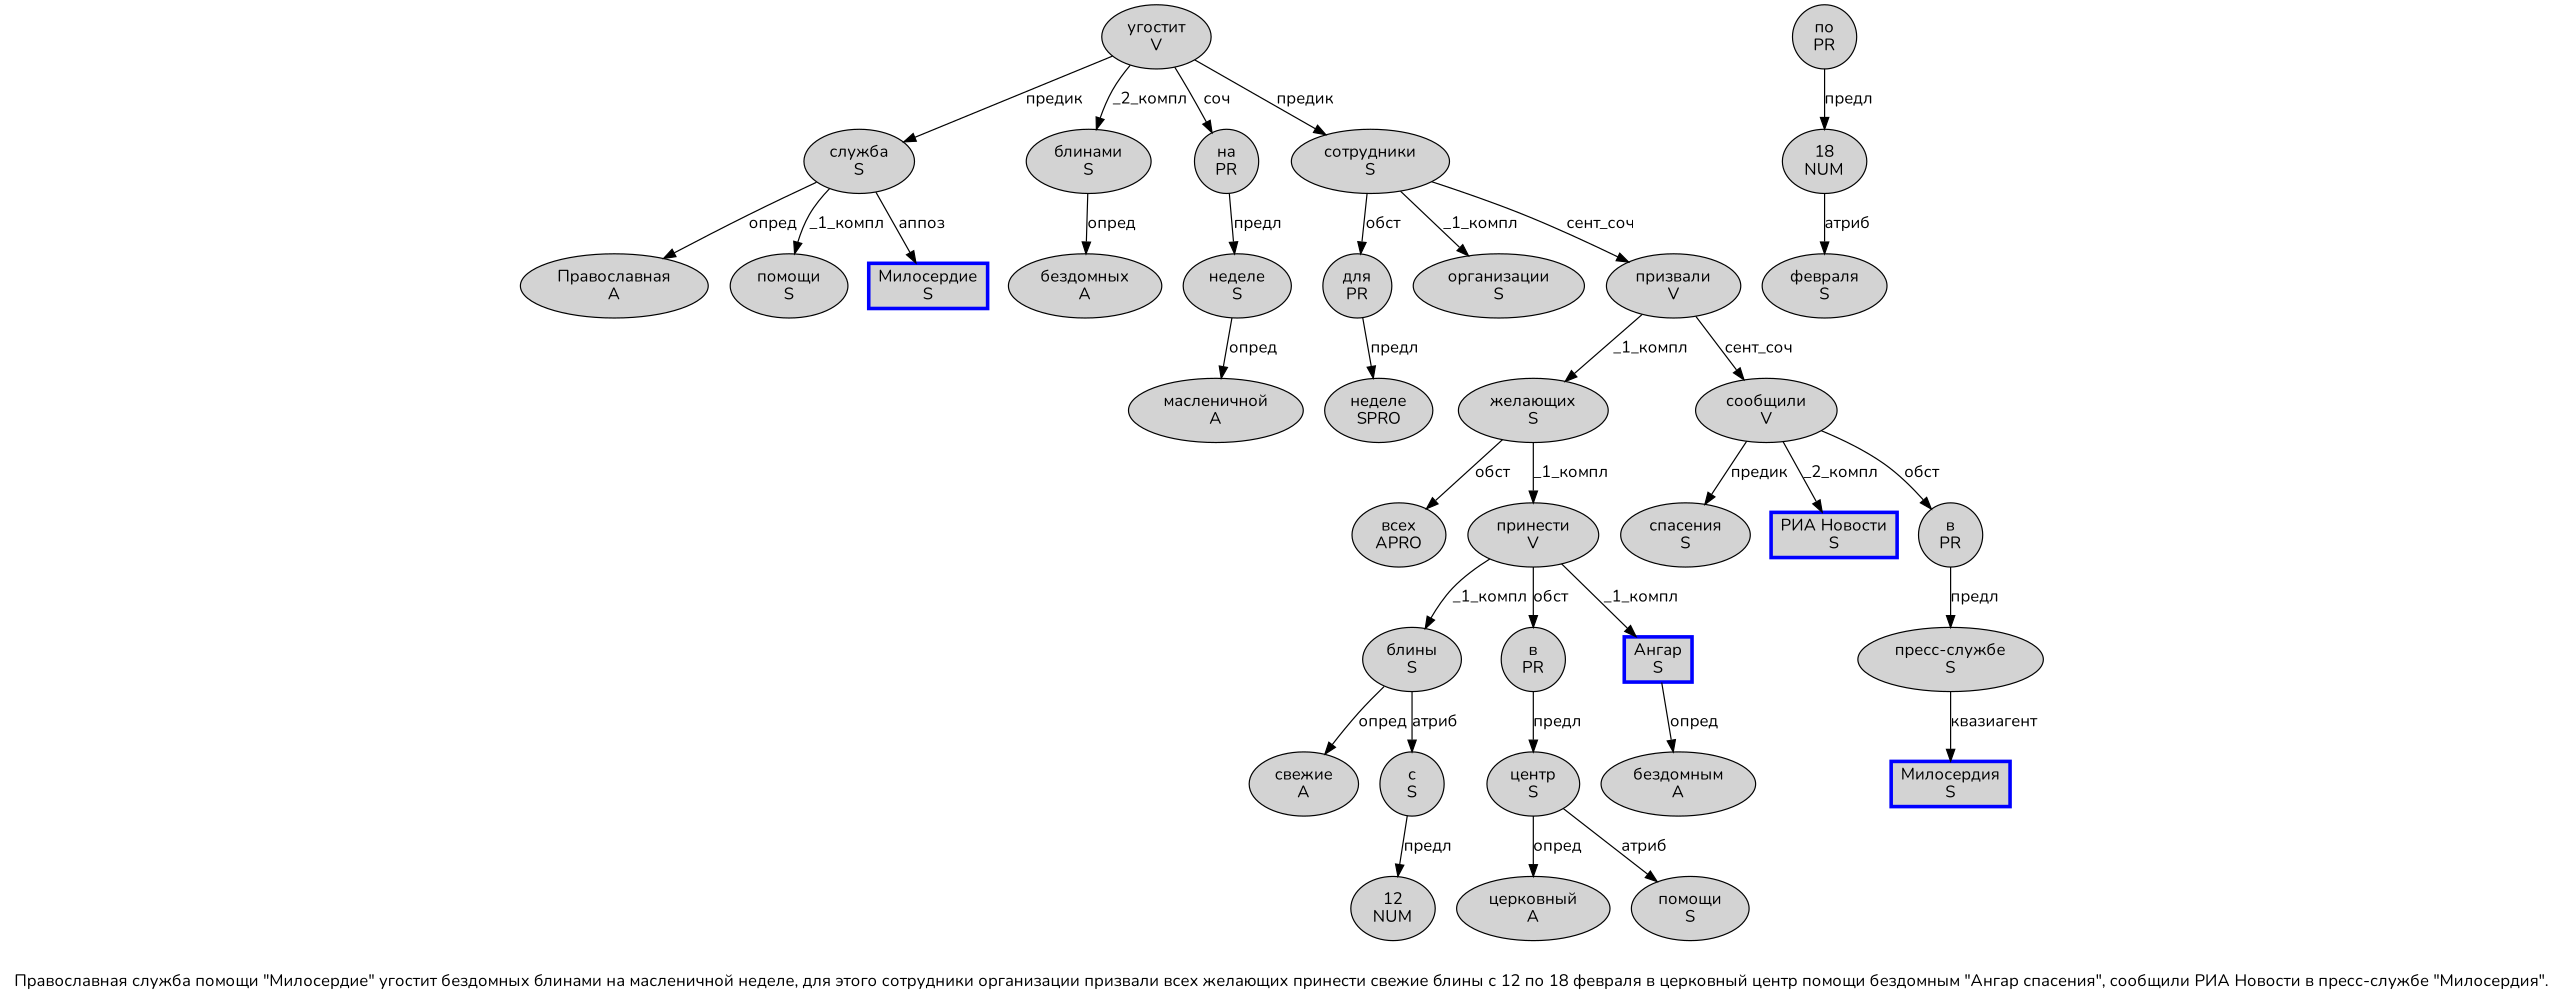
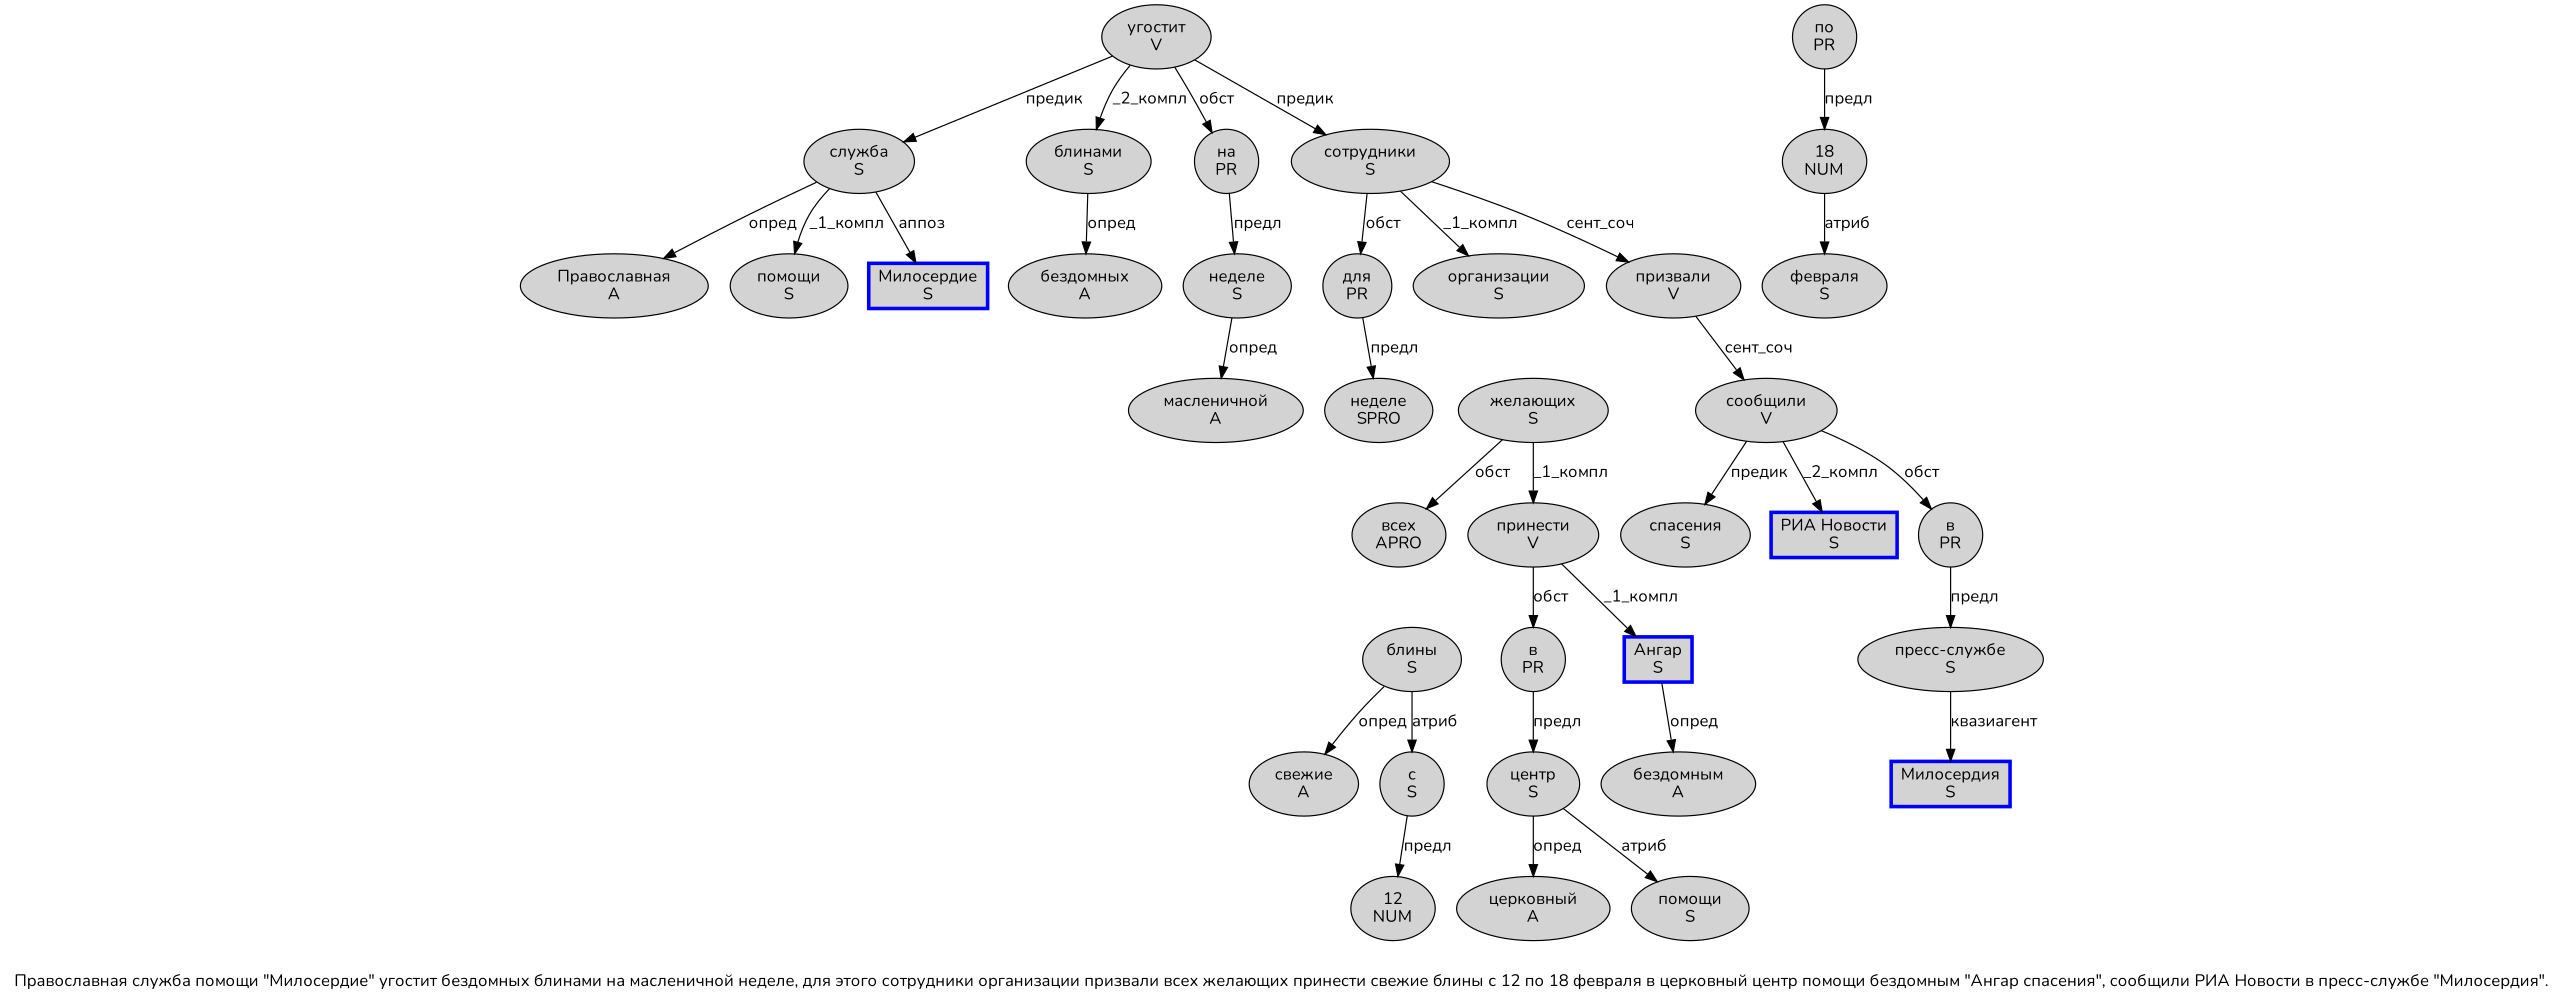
edge "угостит V" -> "на PR": label "соч" -> "обст"
edge "призвали V" -> "желающих S": removed, label "_1_компл"
edge "принести V" -> "блины S": removed, label "_1_компл"
